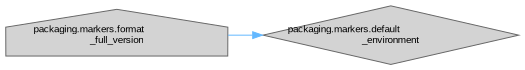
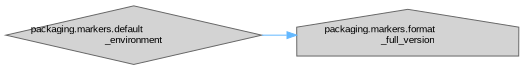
edge "packaging.markers.format _full_version" -> "packaging.markers.default _environment": reversed
